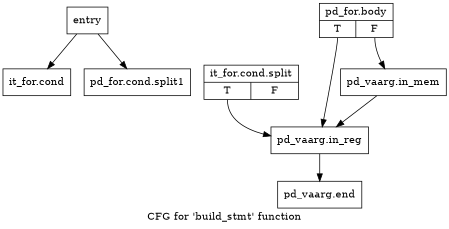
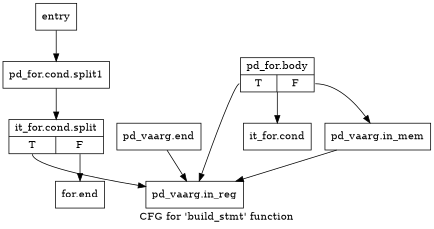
edge "entry" -> "it_for.cond": now "pd_for.body" -> "it_for.cond"
edge "pd_for.cond.split1" -> "it_for.cond.split": added
edge "pd_vaarg.in_reg" -> "pd_vaarg.end": reversed
node "for.end": added
